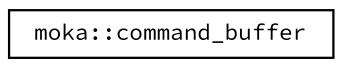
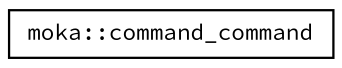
node "moka::command_buffer": label "moka::command_buffer" -> "moka::command_command"
